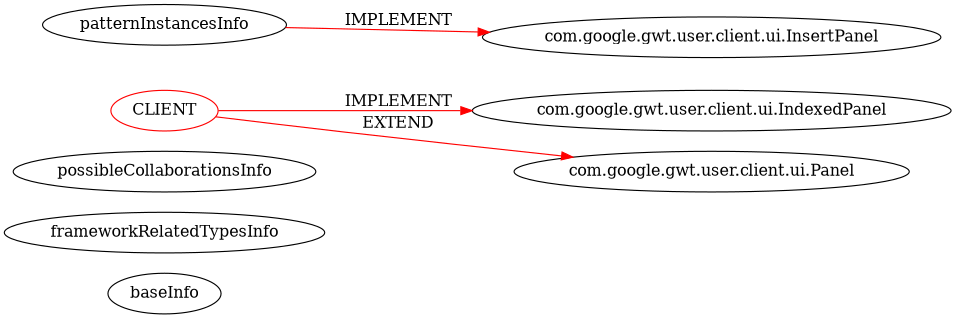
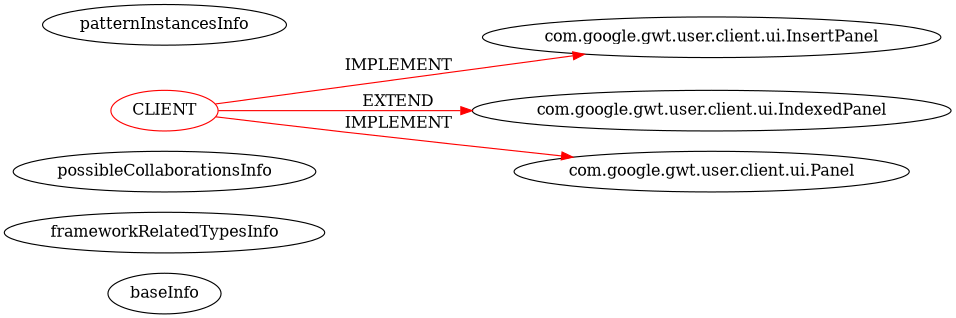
edge "patternInstancesInfo" -> "com.google.gwt.user.client.ui.InsertPanel": now "CLIENT" -> "com.google.gwt.user.client.ui.InsertPanel"
edge "CLIENT" -> "com.google.gwt.user.client.ui.IndexedPanel": label "IMPLEMENT" -> "EXTEND"
edge "CLIENT" -> "com.google.gwt.user.client.ui.Panel": label "EXTEND" -> "IMPLEMENT"
